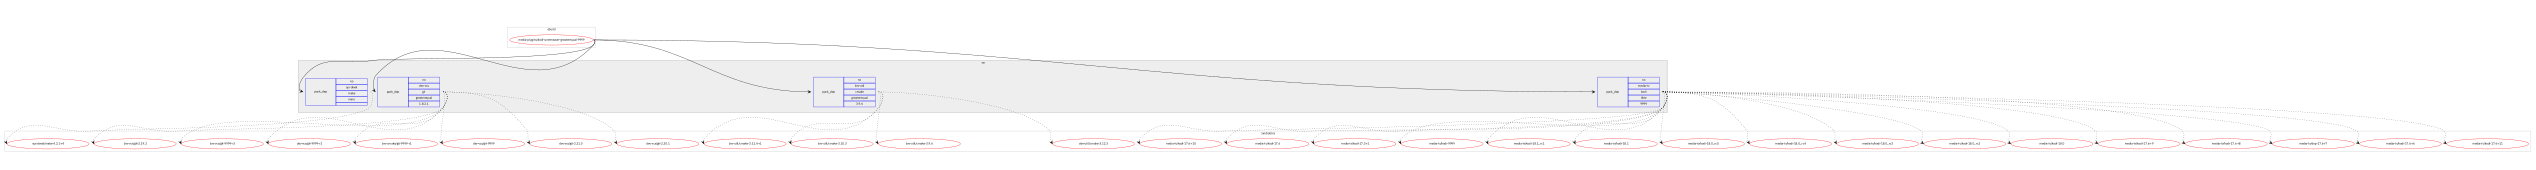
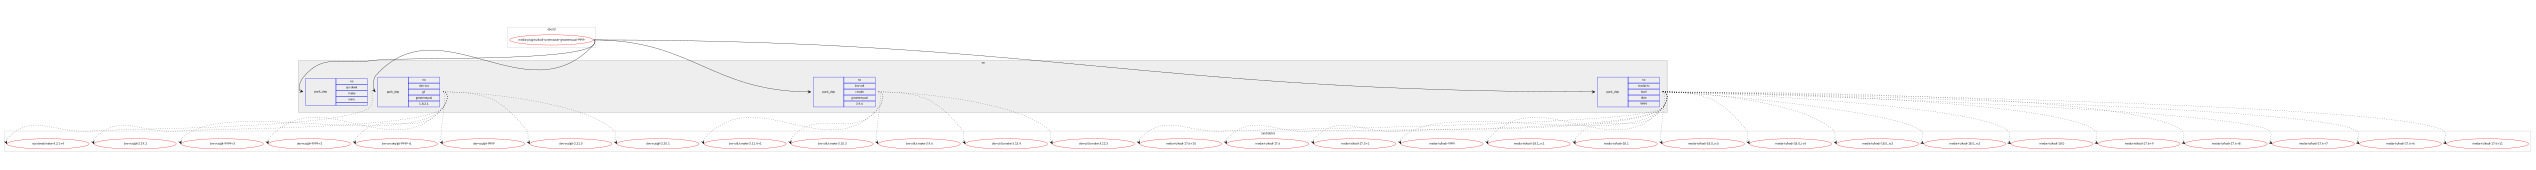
node "dev-util/cmake-3.13.4": added
node "media-tv/dep-17.6-r7": label "media-tv/dep-17.6-r7" -> "media-tv/kodi-17.6-r7"
